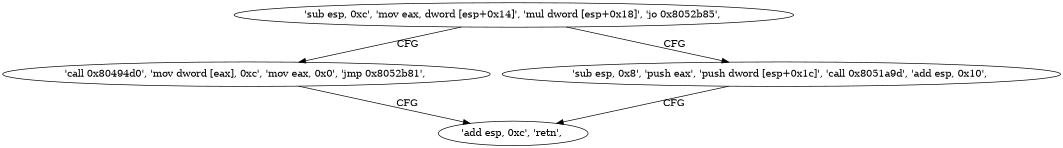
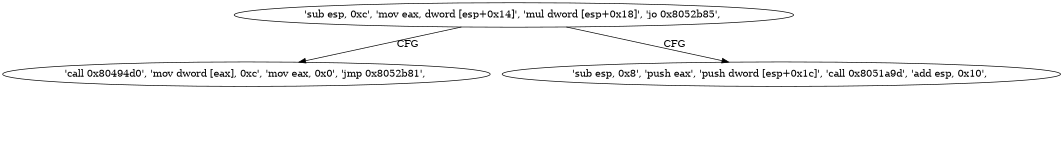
node "'add esp, 0xc', 'retn',": removed
